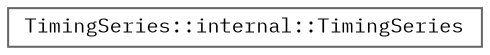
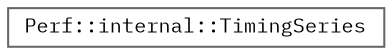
node "TimingSeries::internal::TimingSeries": label "TimingSeries::internal::TimingSeries" -> "Perf::internal::TimingSeries"
